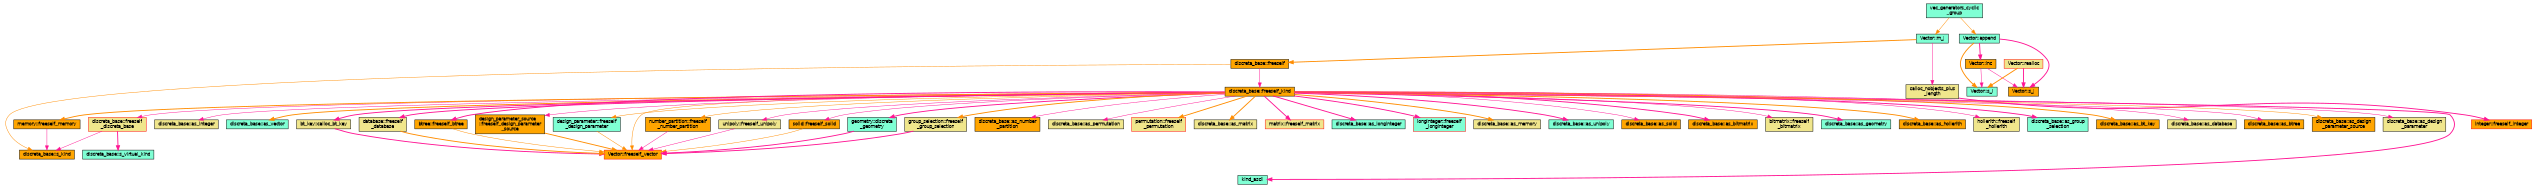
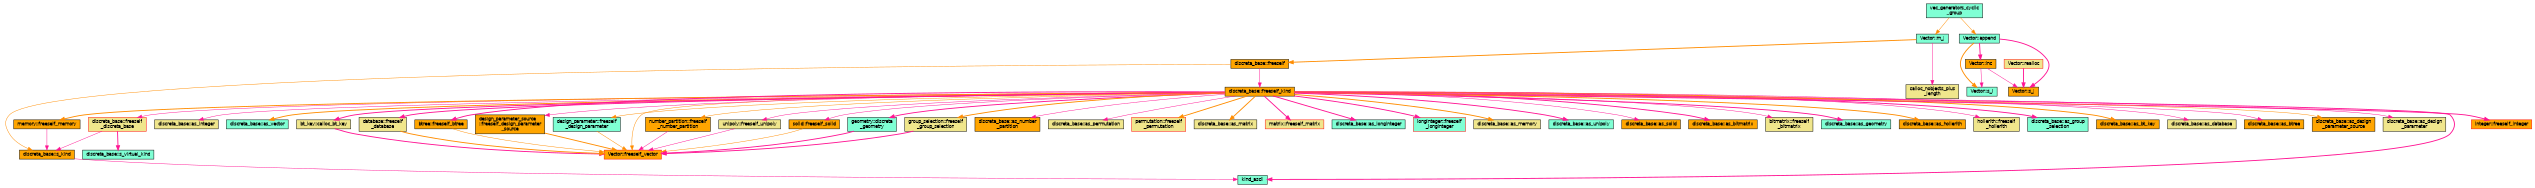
edge "Vector::realloc" -> "Vector::s_l": removed
edge "calloc_nobjects_plus _length" -> "integer::freeself_integer": now "discreta_base::freeself_kind" -> "integer::freeself_integer"
edge "discreta_base::s_kind" -> "kind_ascii": added
